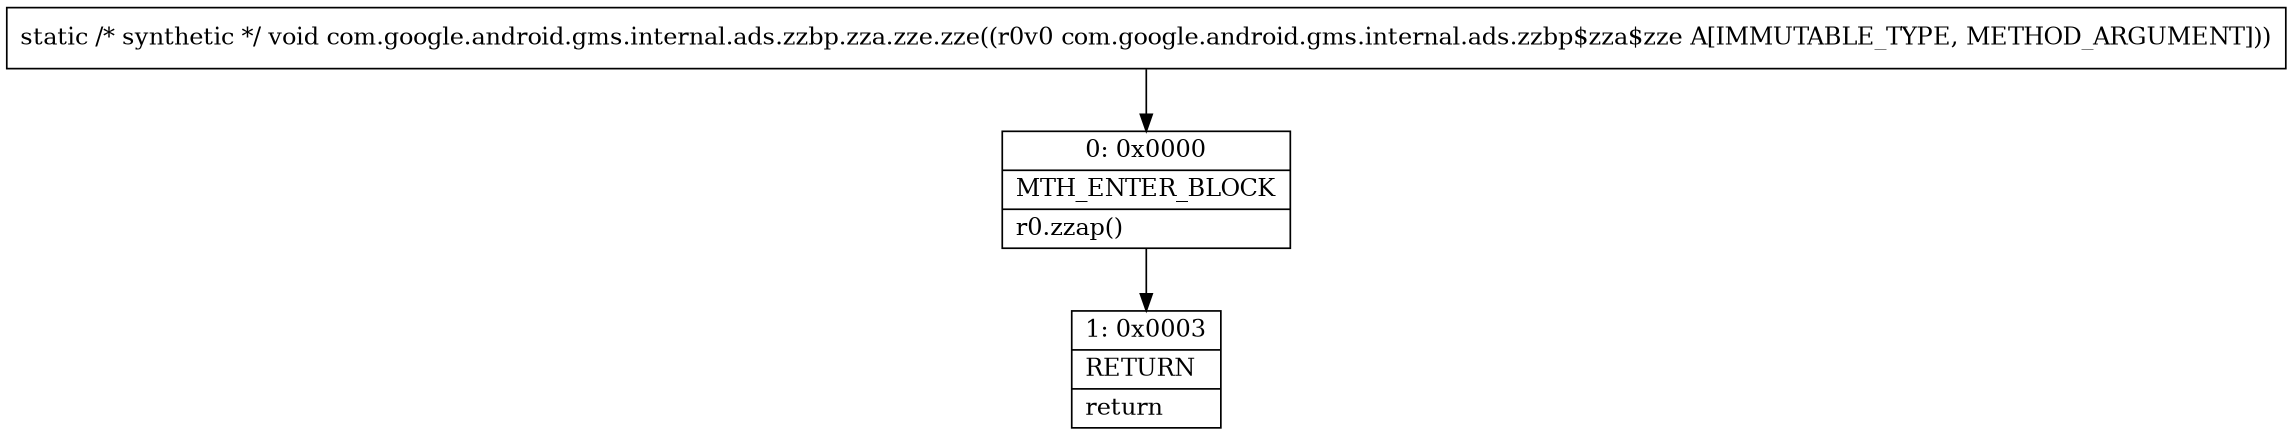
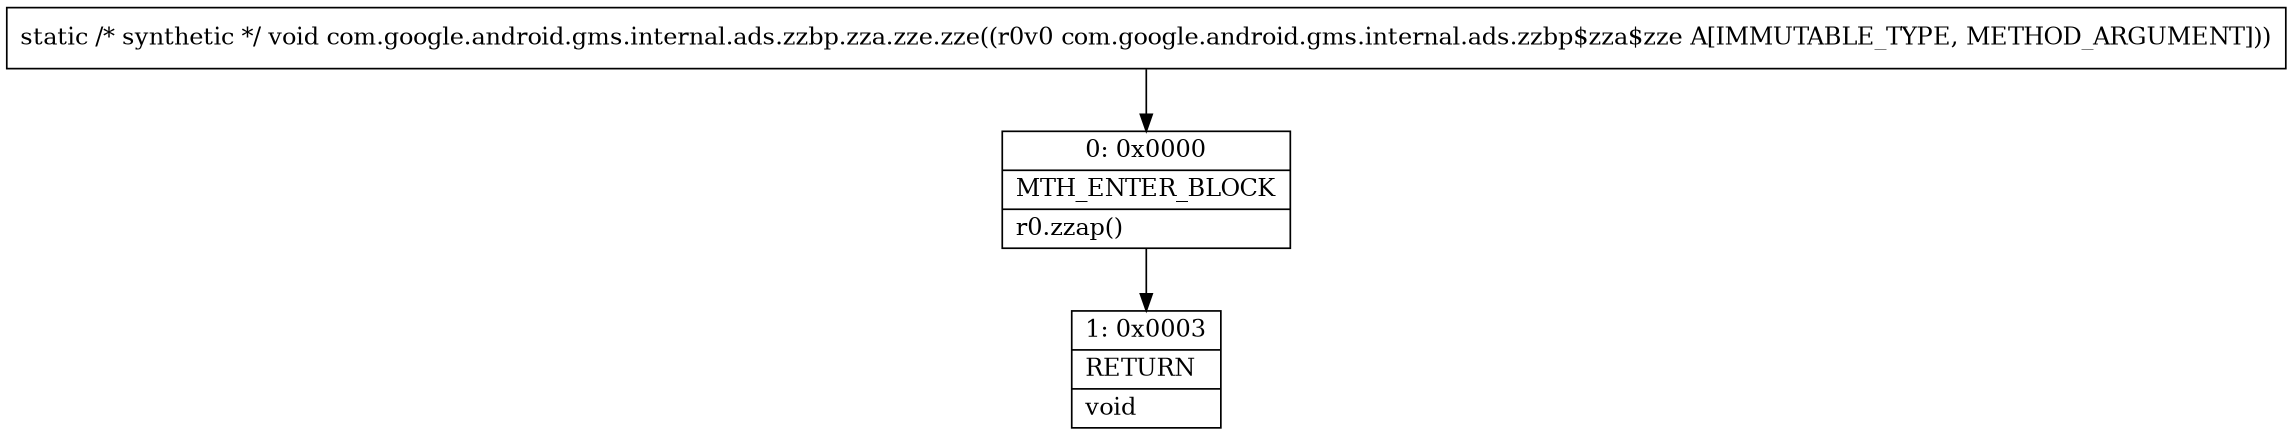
node "1: 0x0003": text "return" -> "void"
